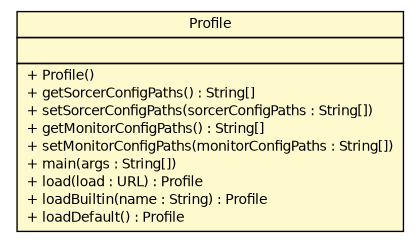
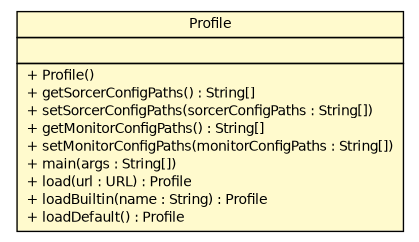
node "Profile": text "+ load(load : URL) : Profile" -> "+ load(url : URL) : Profile"
